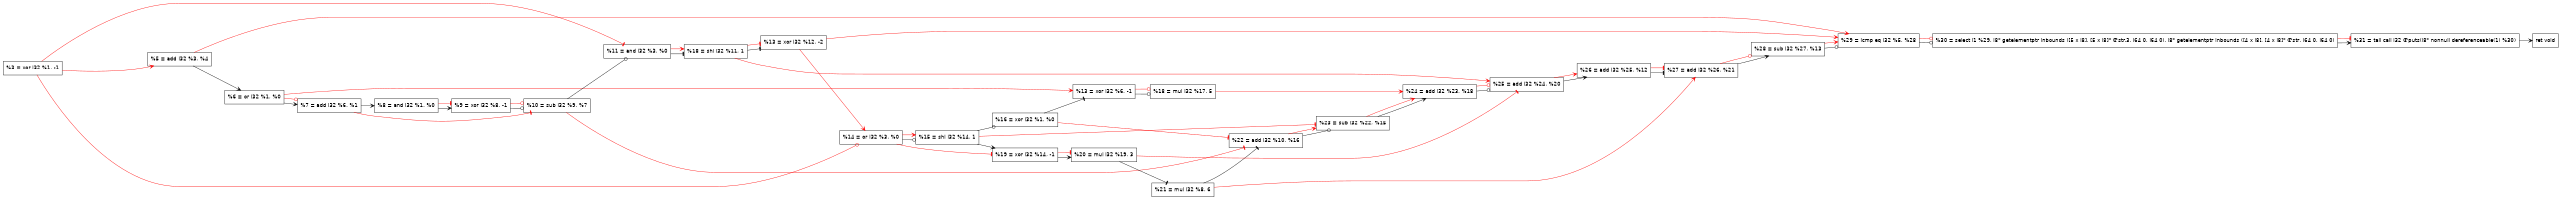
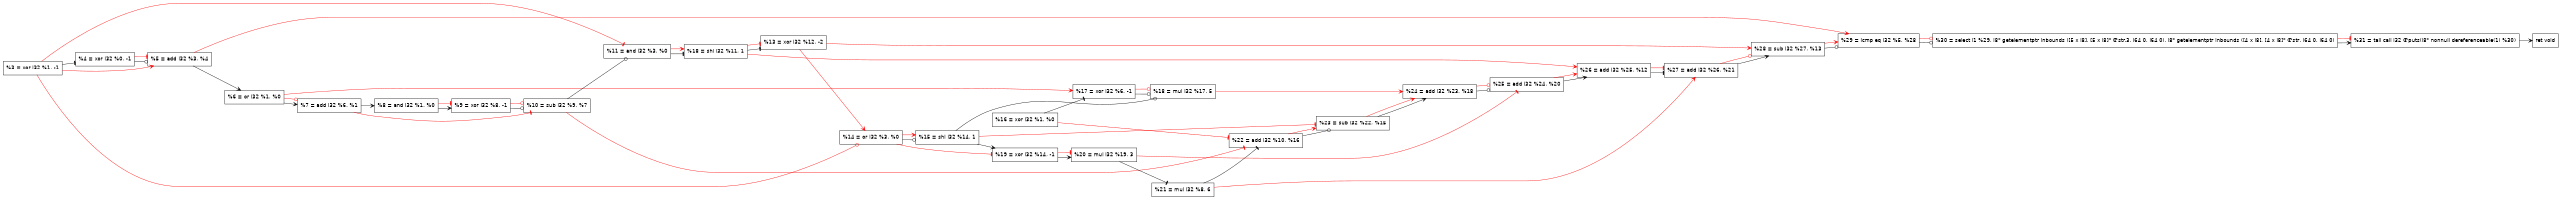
edge "%13 = xor i32 %12, -2" -> "%29 = icmp eq i32 %5, %28": now "%13 = xor i32 %12, -2" -> "%28 = sub i32 %27, %13"
node "%4 = xor i32 %0, -1": added
edge "%18 = shl i32 %11, 1" -> "%25 = add i32 %24, %20": now "%18 = shl i32 %11, 1" -> "%26 = add i32 %25, %12"
node "%13 = xor i32 %6, -1": label "%13 = xor i32 %6, -1" -> "%17 = xor i32 %6, -1"
edge "%15 = shl i32 %14, 1" -> "%16 = xor i32 %1, %0": now "%15 = shl i32 %14, 1" -> "%18 = mul i32 %17, 5"
